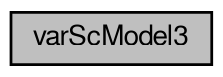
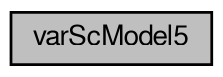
node "varScModel3": label "varScModel3" -> "varScModel5"
